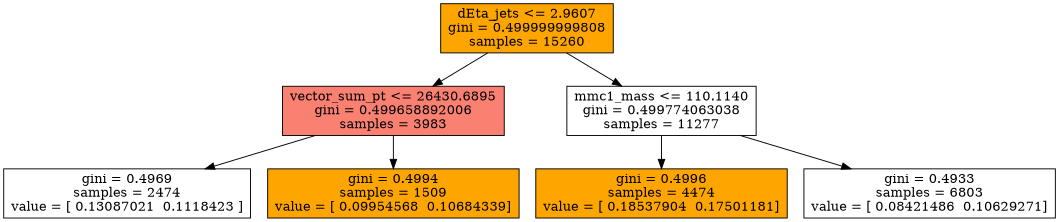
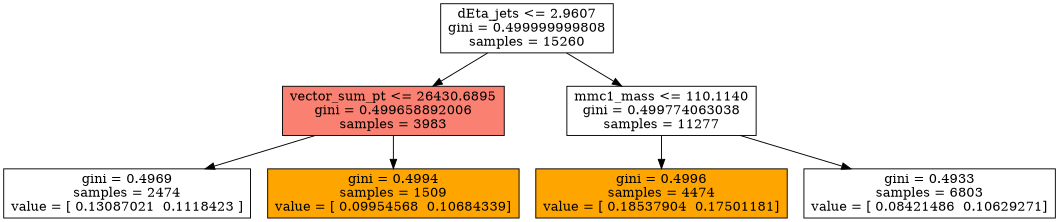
node "dEta_jets <= 2.9607 gini = 0.499999999808 samples = 15260": fillcolor orange -> white
